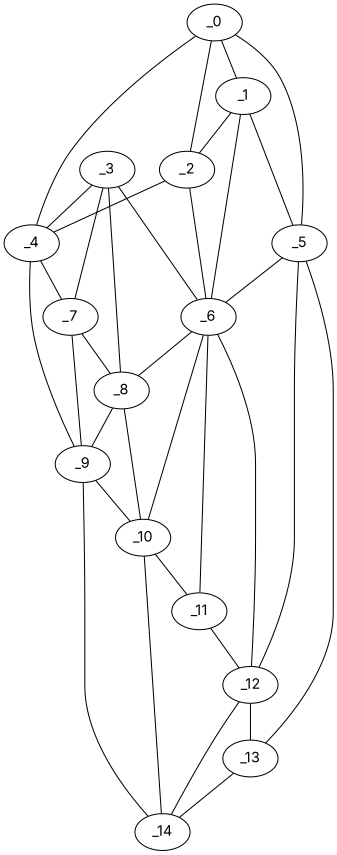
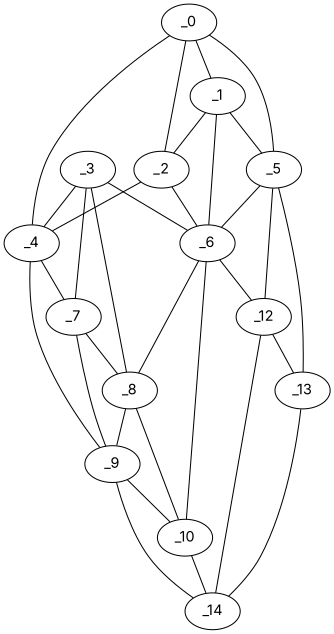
node "_11": removed
